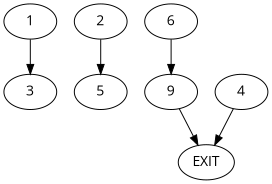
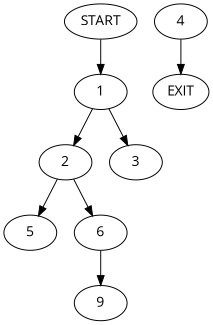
node "START": added
edge "1" -> "2": added
edge "9" -> "EXIT": removed
edge "2" -> "6": added
